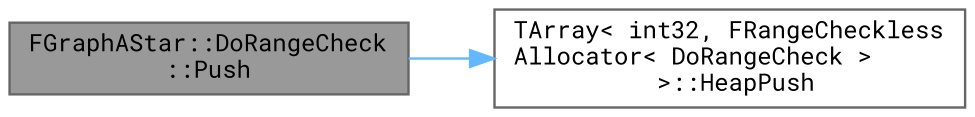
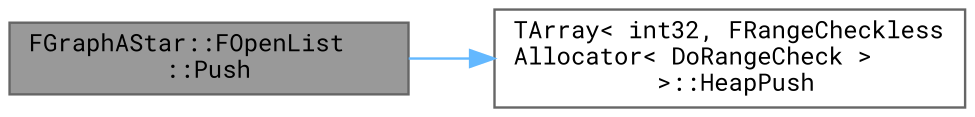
node "FGraphAStar::DoRangeCheck ::Push": label "FGraphAStar::DoRangeCheck ::Push" -> "FGraphAStar::FOpenList ::Push"
